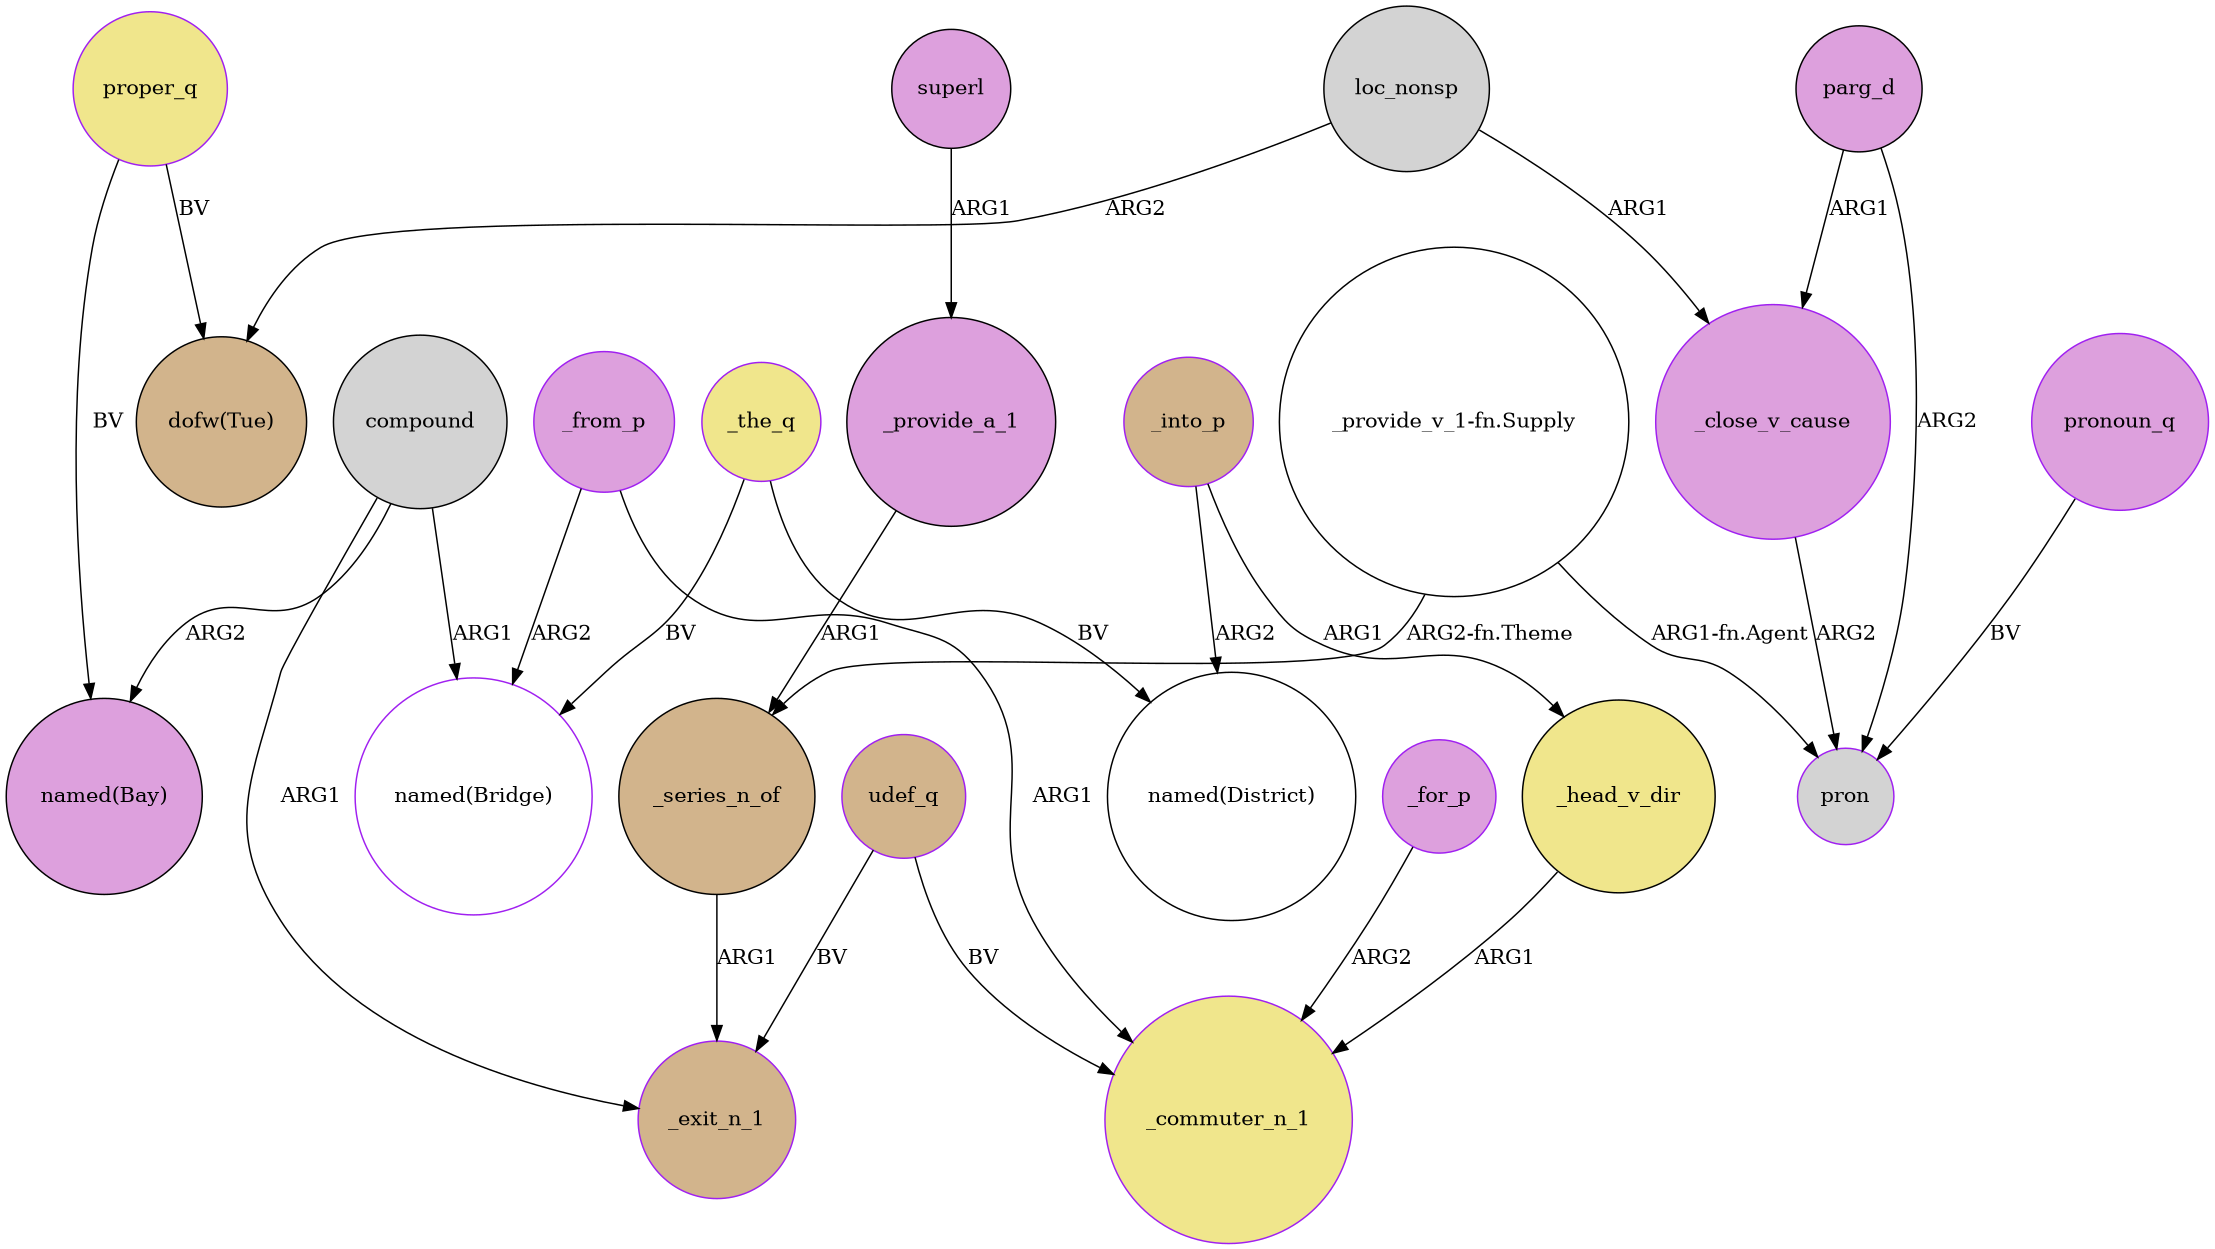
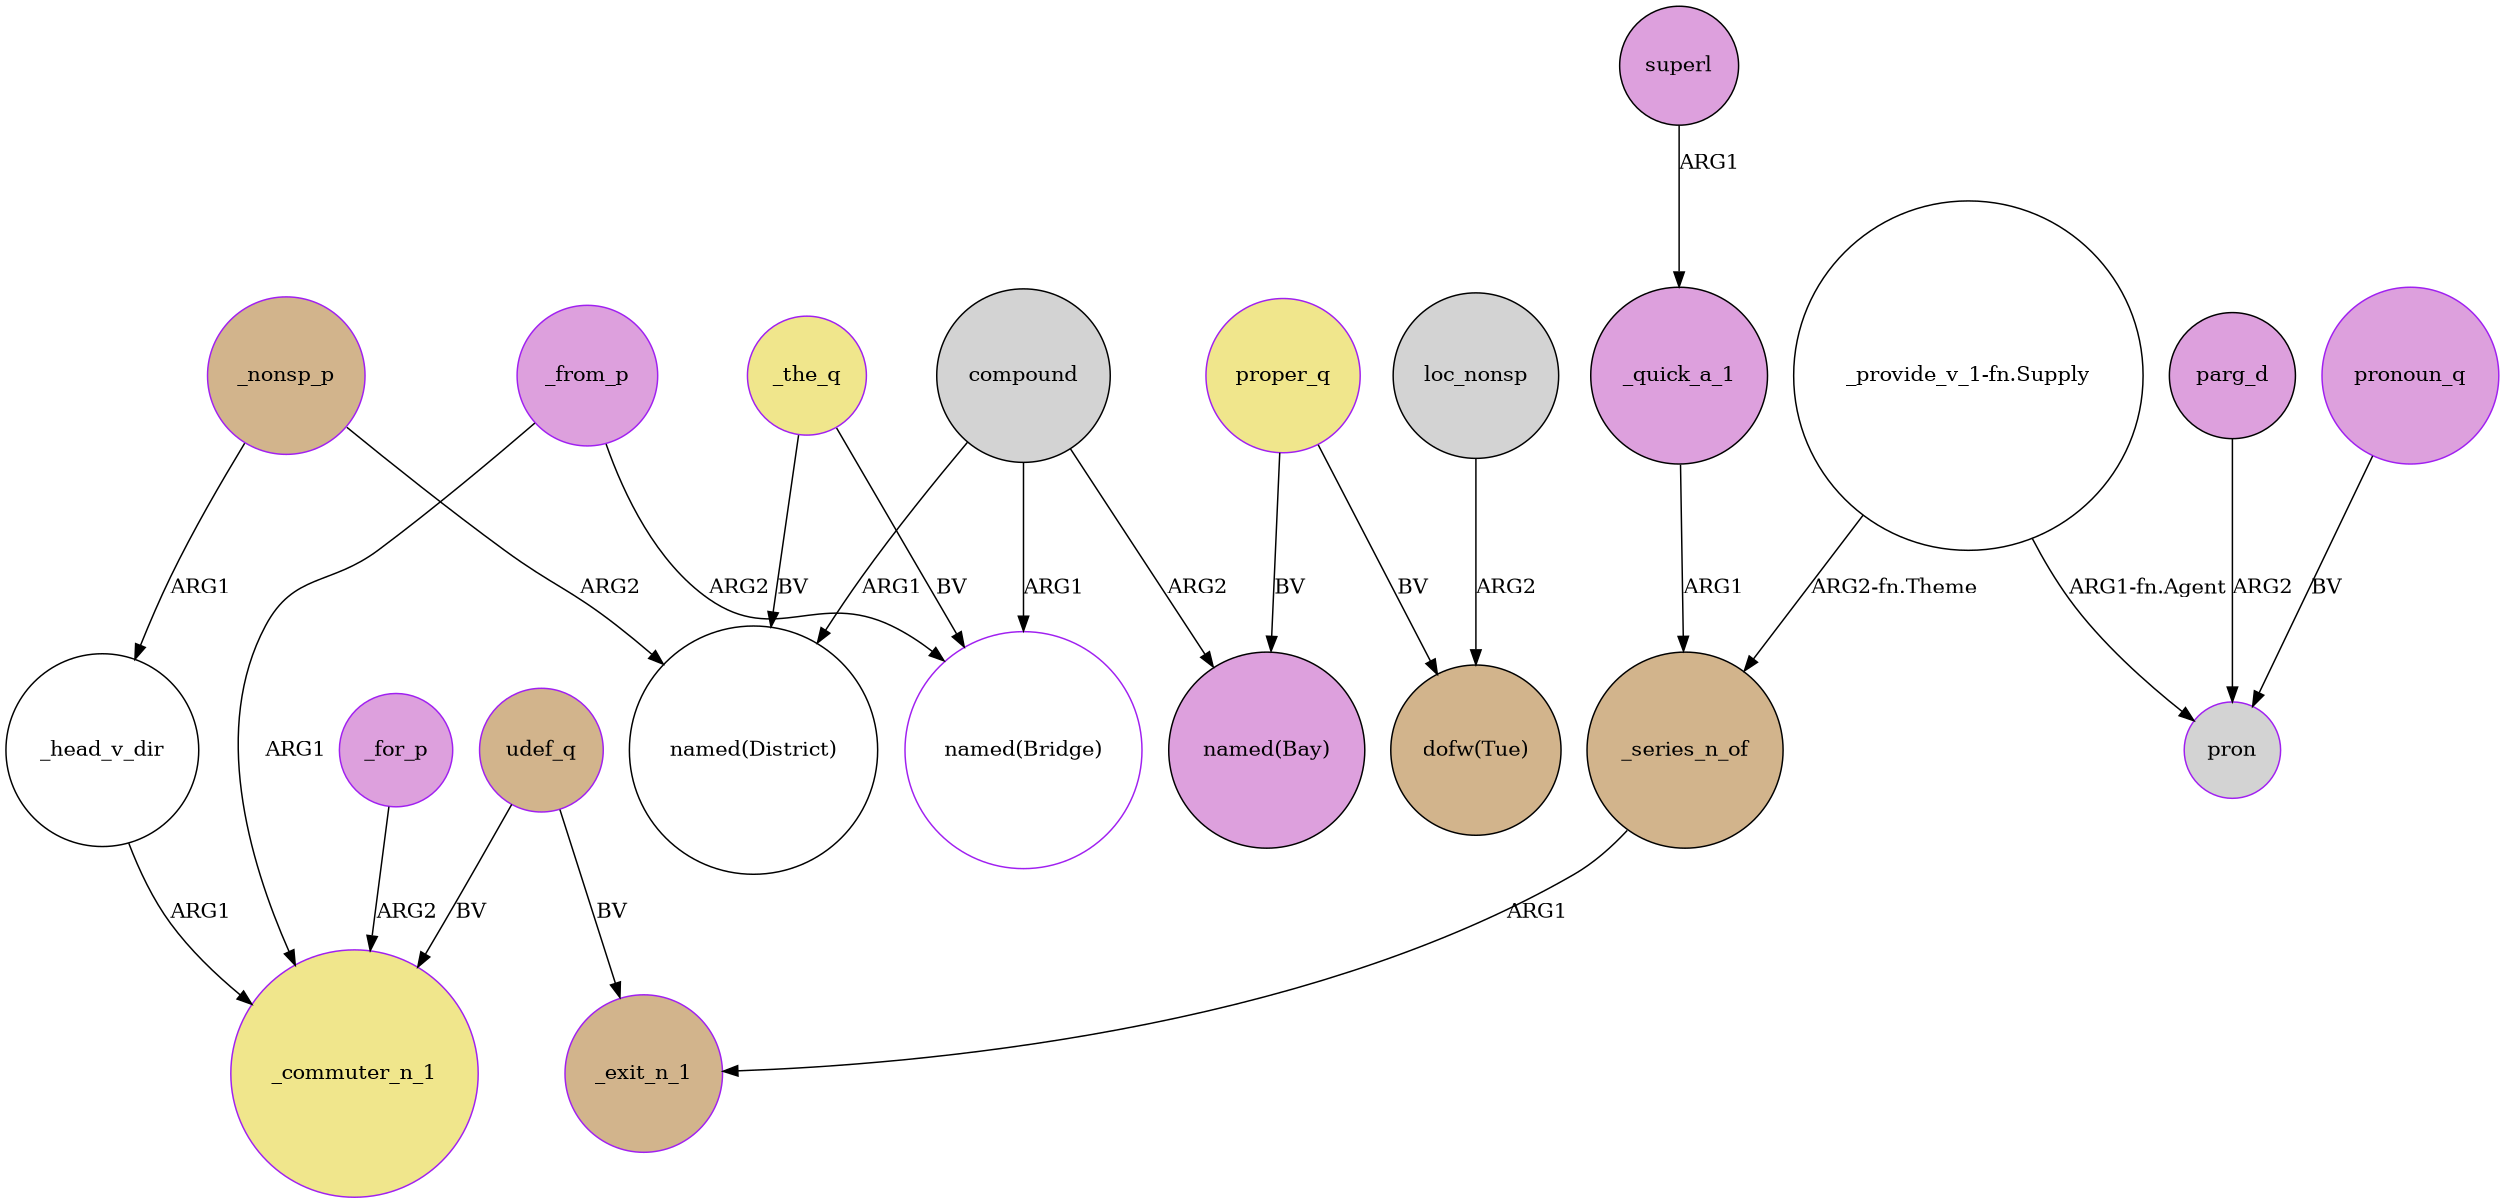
node "_provide_a_1": label "_provide_a_1" -> "_quick_a_1"
node "_into_p": label "_into_p" -> "_nonsp_p"
node "_close_v_cause": removed
node "_head_v_dir": fillcolor khaki -> white
edge "compound" -> "_exit_n_1": now "compound" -> "named(District)"
